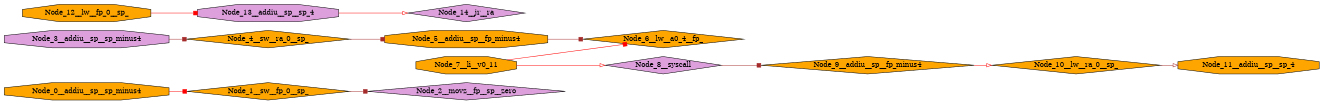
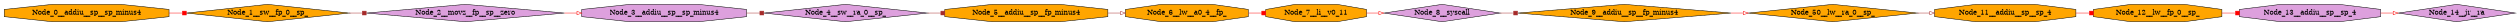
edge "Node_2__movz__fp__sp__zero" -> "Node_3__addiu__sp__sp_minus4": added
edge "Node_11__addiu__sp__sp_4" -> "Node_12__lw__fp_0__sp_": added
node "Node_4__sw__ra_0__sp_": fillcolor orange -> plum
edge "Node_5__addiu__sp__fp_minus4" -> "Node_6__lw__a0_4__fp_": arrowhead box -> onormal
node "Node_6__lw__a0_4__fp_": shape diamond -> octagon
edge "Node_7__li__v0_11" -> "Node_6__lw__a0_4__fp_": reversed
node "Node_10__lw__ra_0__sp_": label "Node_10__lw__ra_0__sp_" -> "Node_50__lw__ra_0__sp_"
